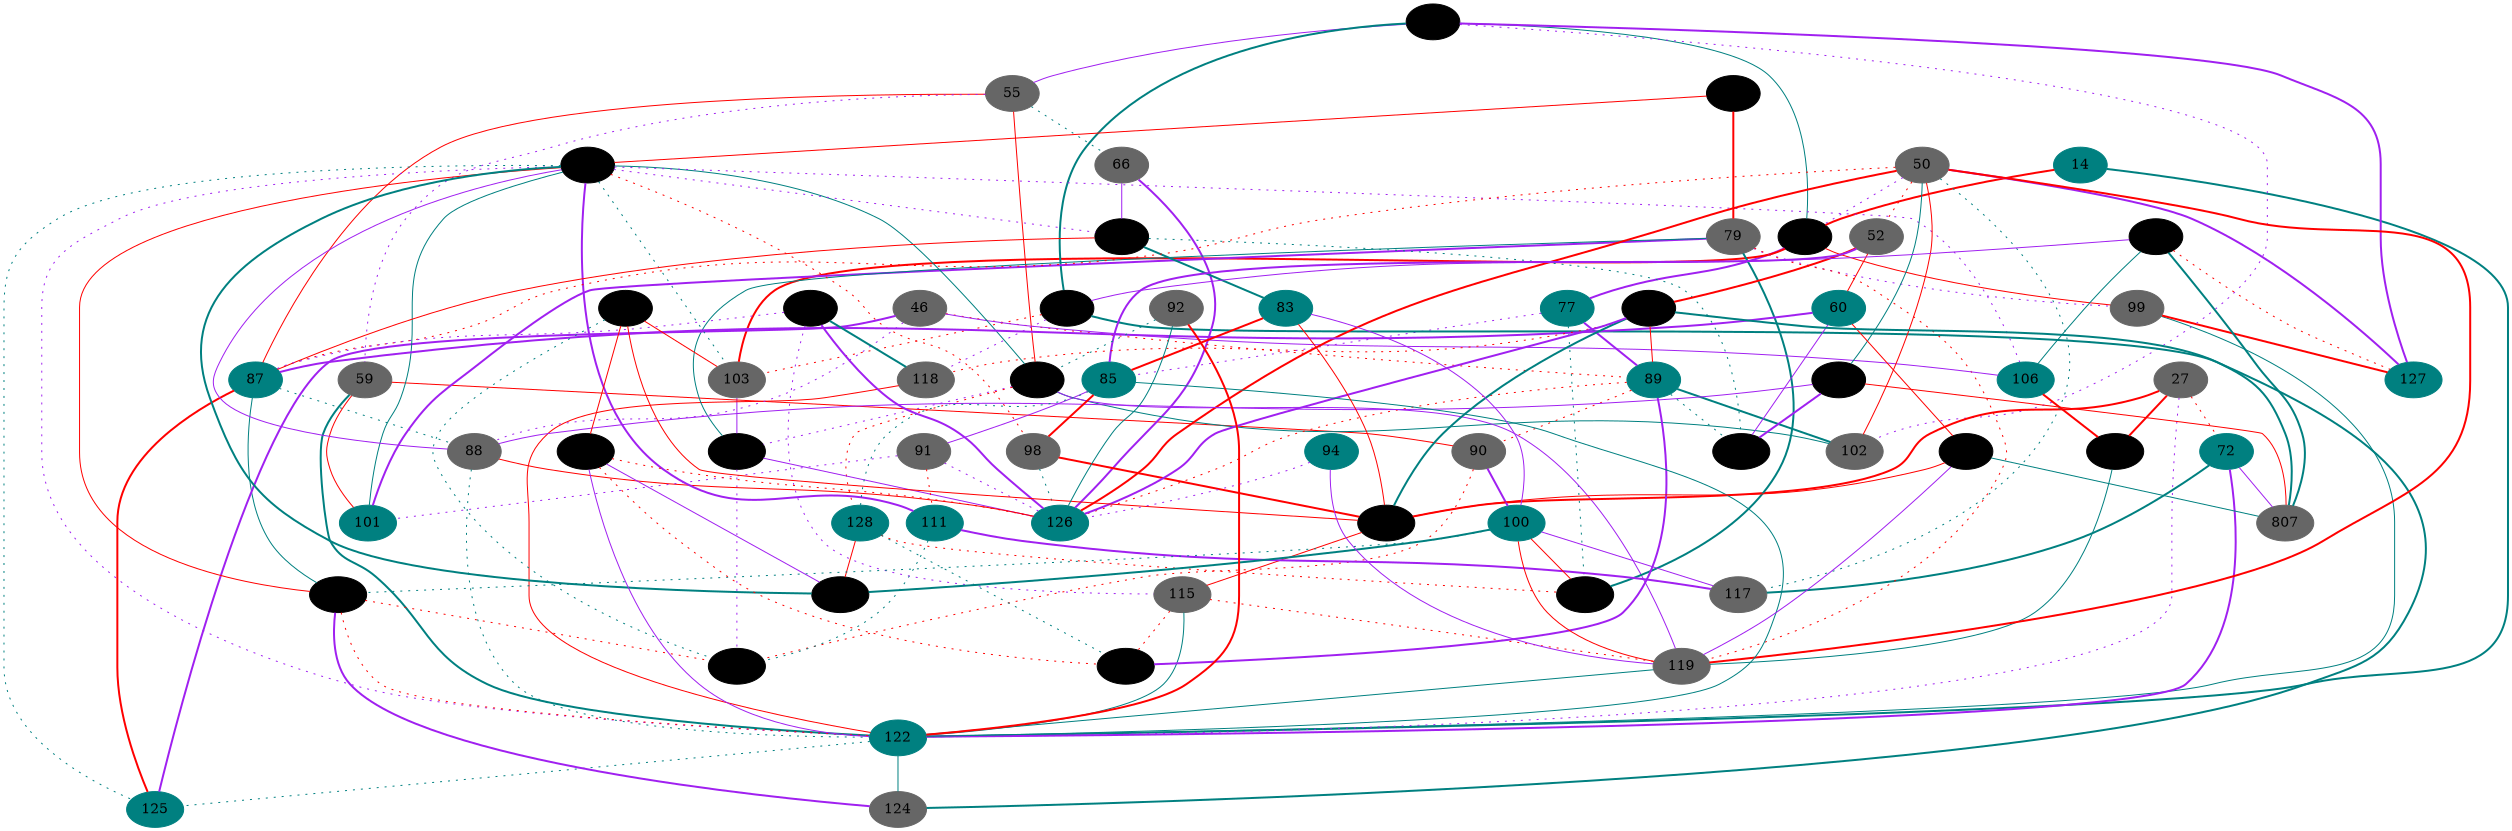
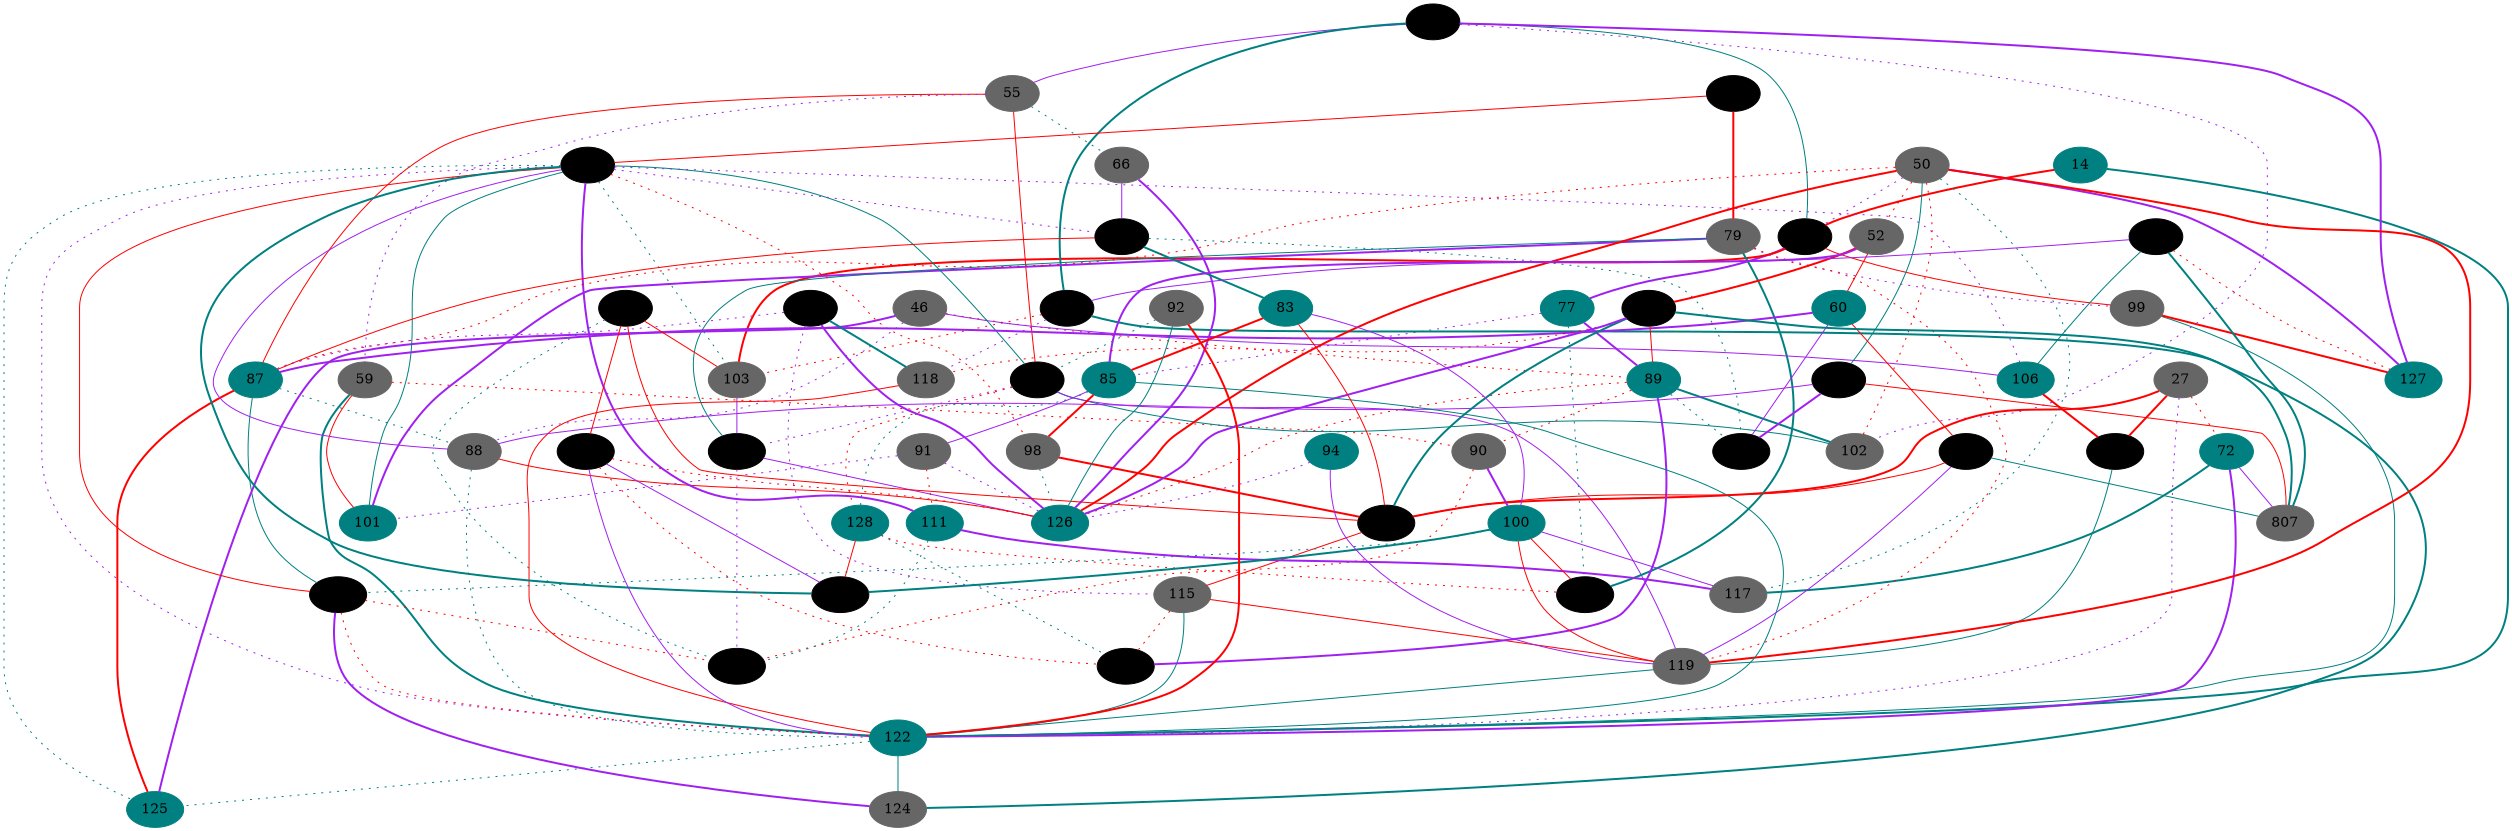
edge "50" -- "102": style solid -> dotted
edge "59" -- "90": style solid -> dotted
edge "115" -- "119": style dotted -> solid
